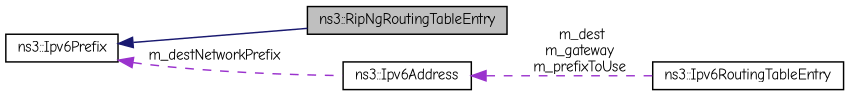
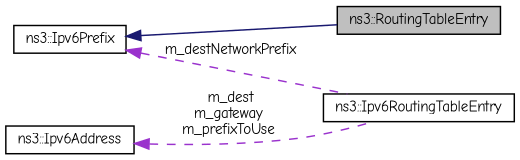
node "ns3::RipNgRoutingTableEntry": label "ns3::RipNgRoutingTableEntry" -> "ns3::RoutingTableEntry"
edge "ns3::Ipv6Address" -> "ns3::Ipv6Prefix": now "ns3::Ipv6RoutingTableEntry" -> "ns3::Ipv6Prefix"
